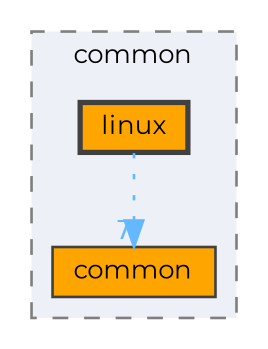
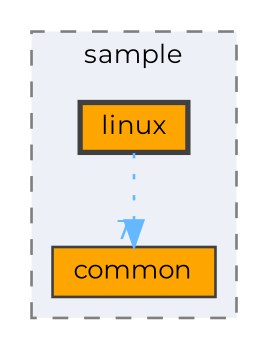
cluster "common": label "common" -> "sample"
